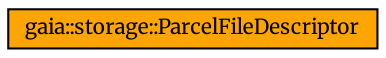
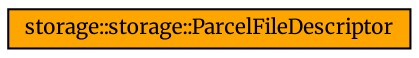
node "gaia::storage::ParcelFileDescriptor": label "gaia::storage::ParcelFileDescriptor" -> "storage::storage::ParcelFileDescriptor"
